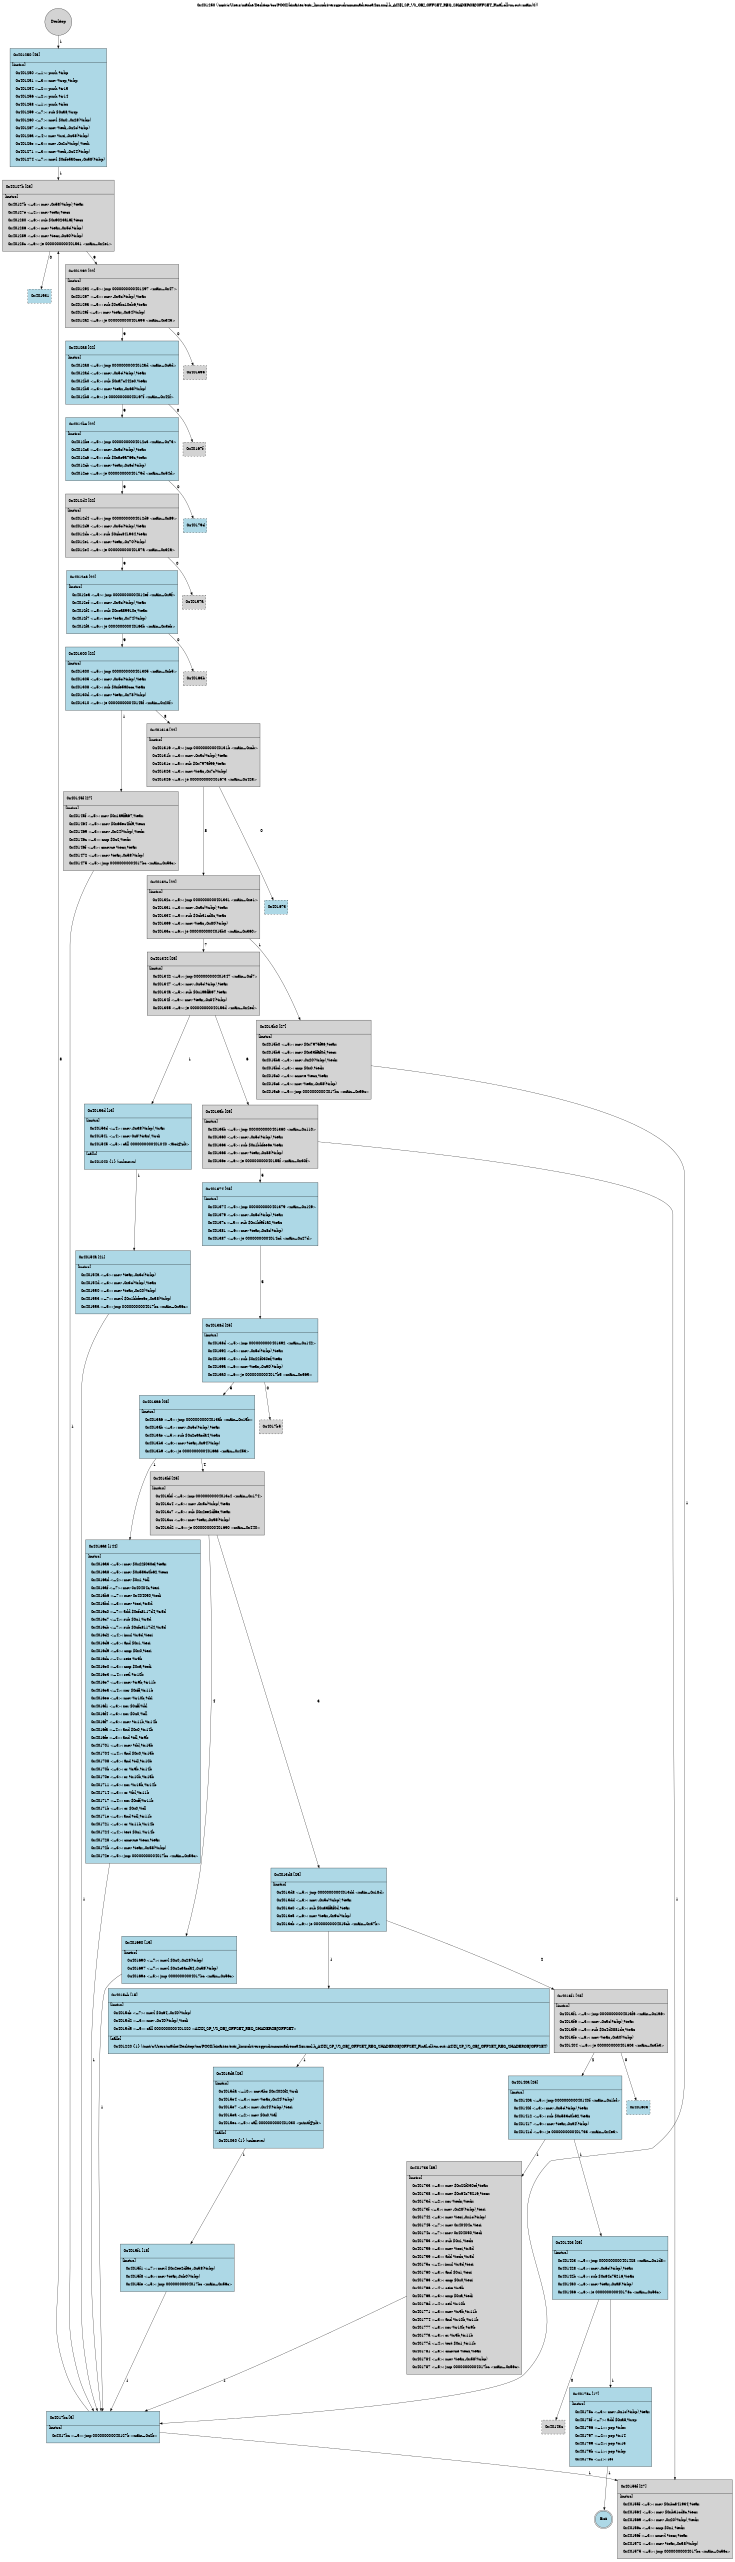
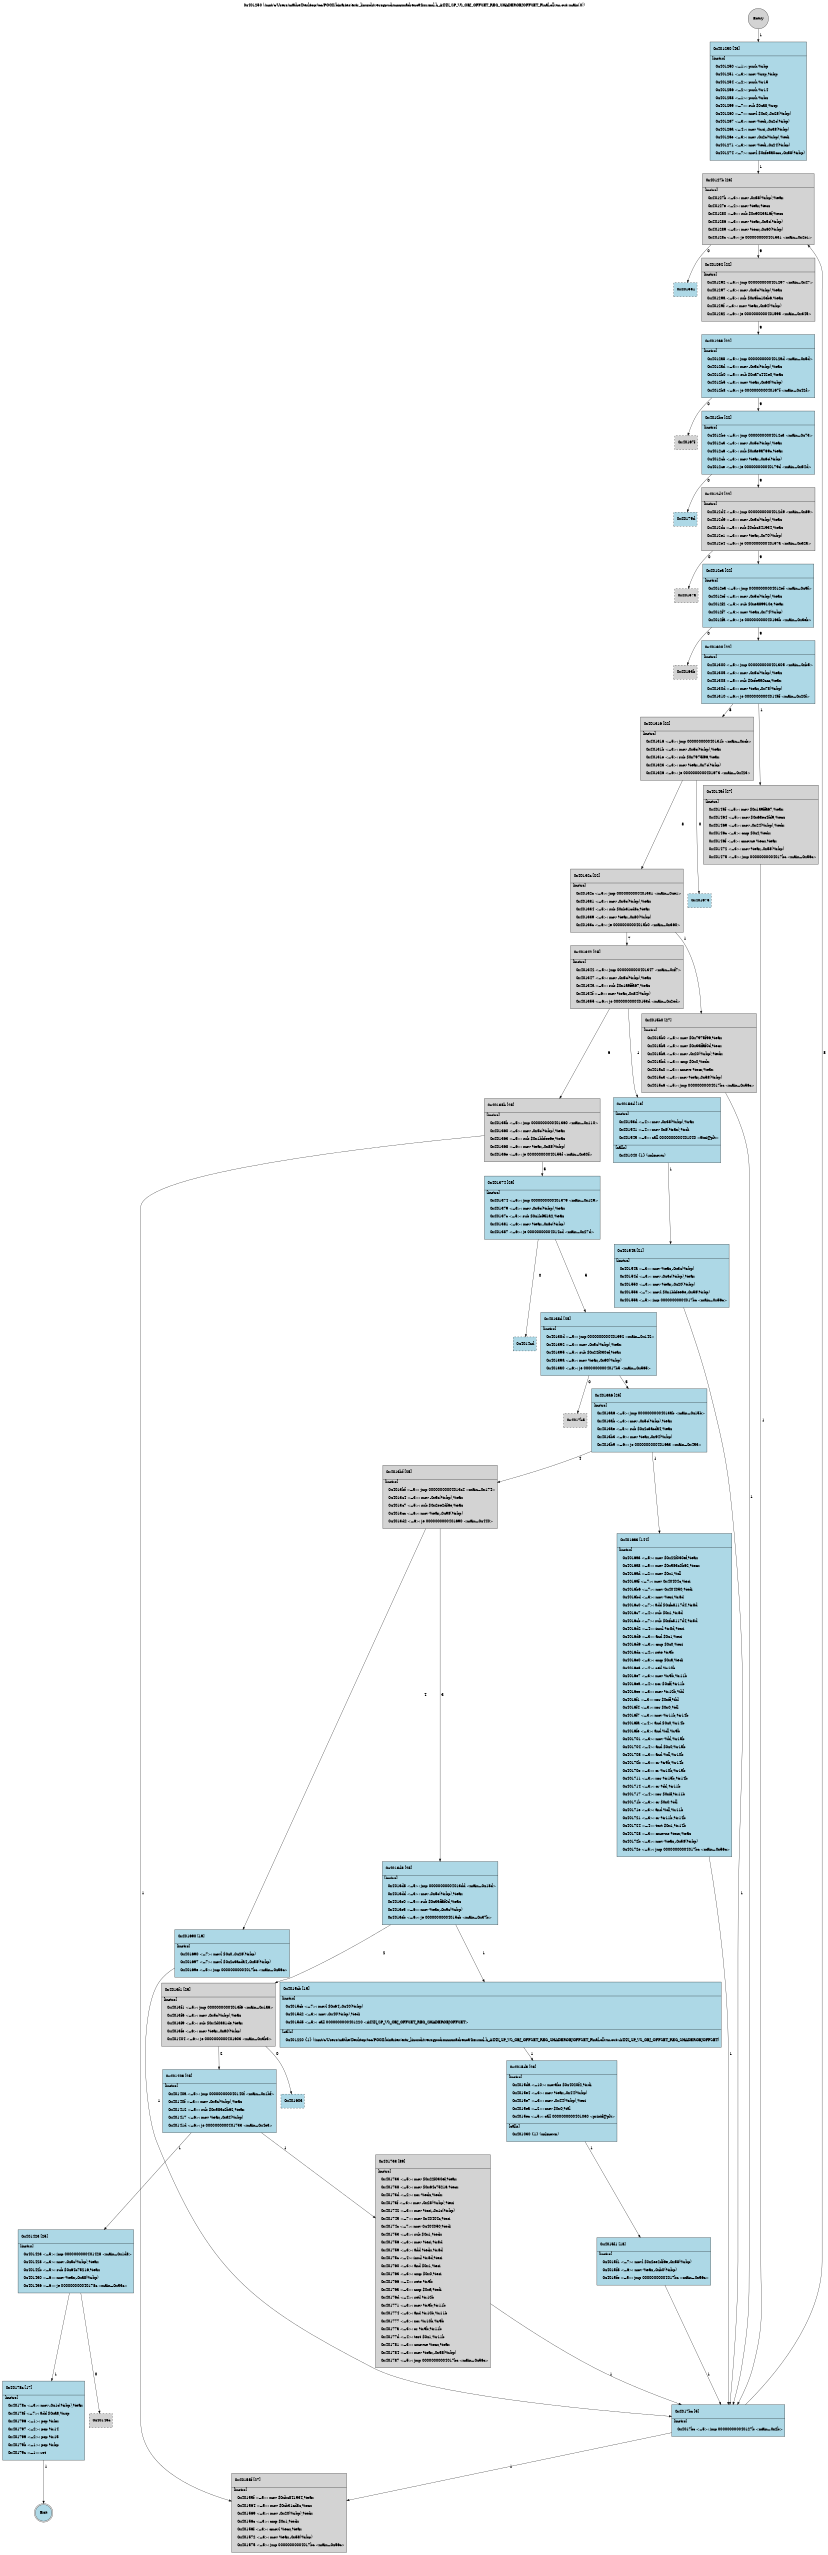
node "Desktop": label "Desktop" -> "Entry"
node "0x401595": removed
node "0x4014cd": added
